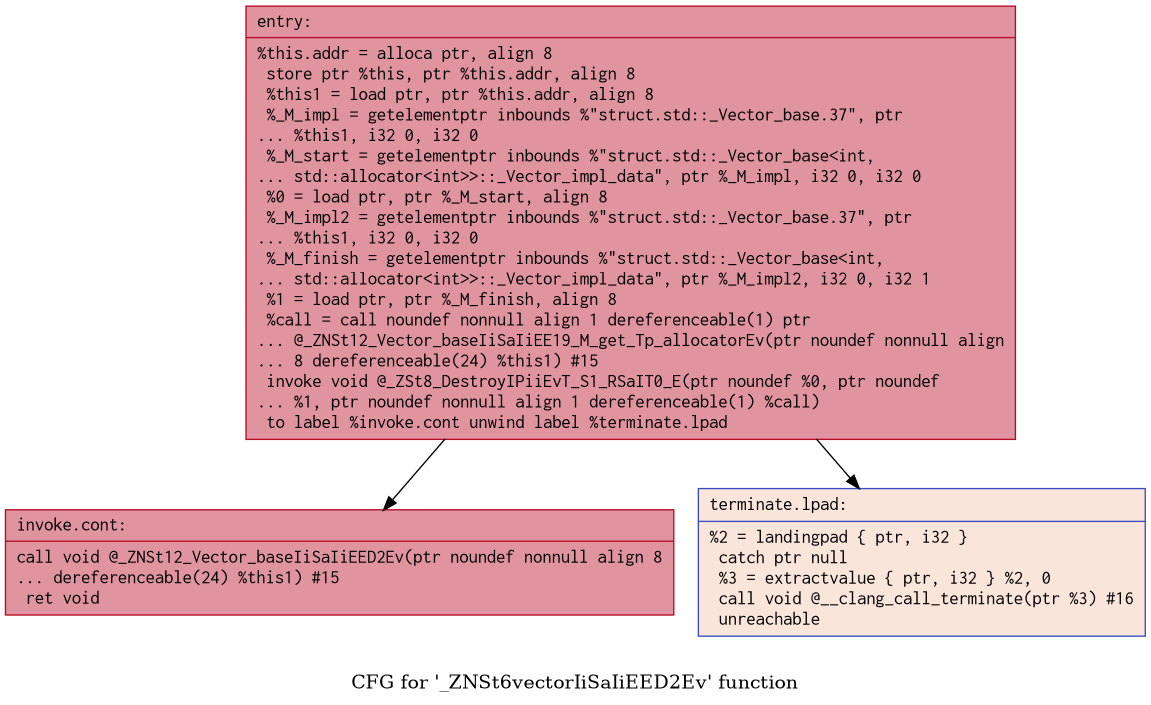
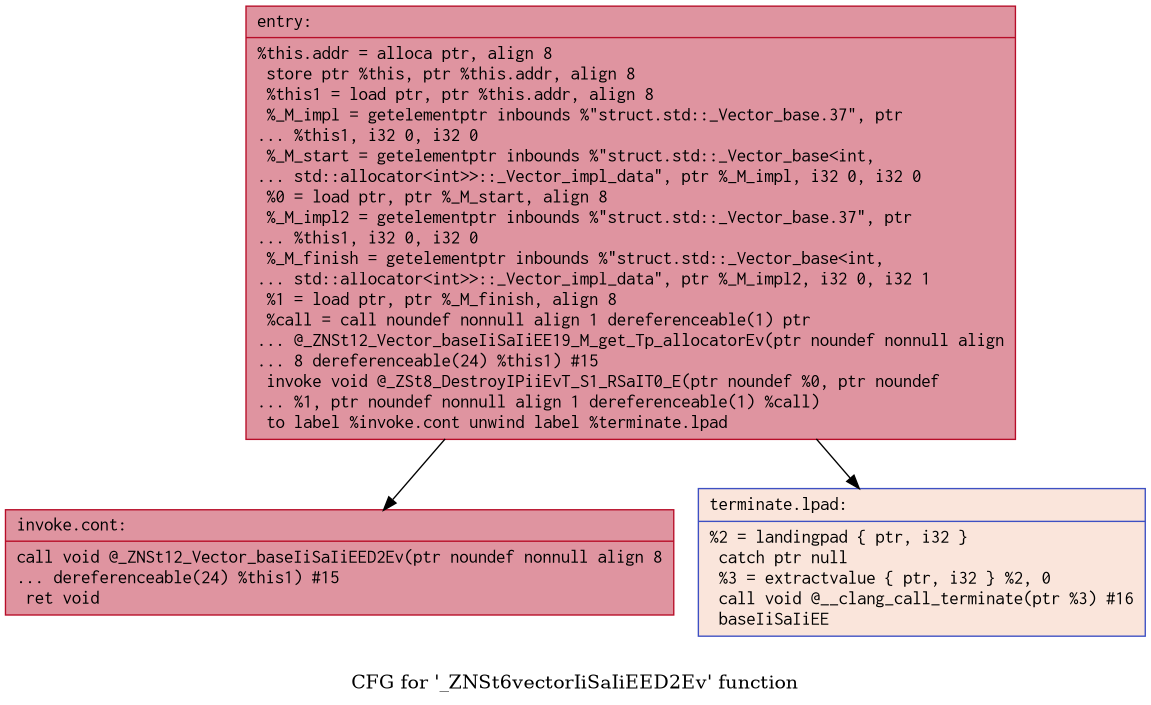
node "terminate.lpad:": text "unreachable" -> "baseIiSaIiEE"
